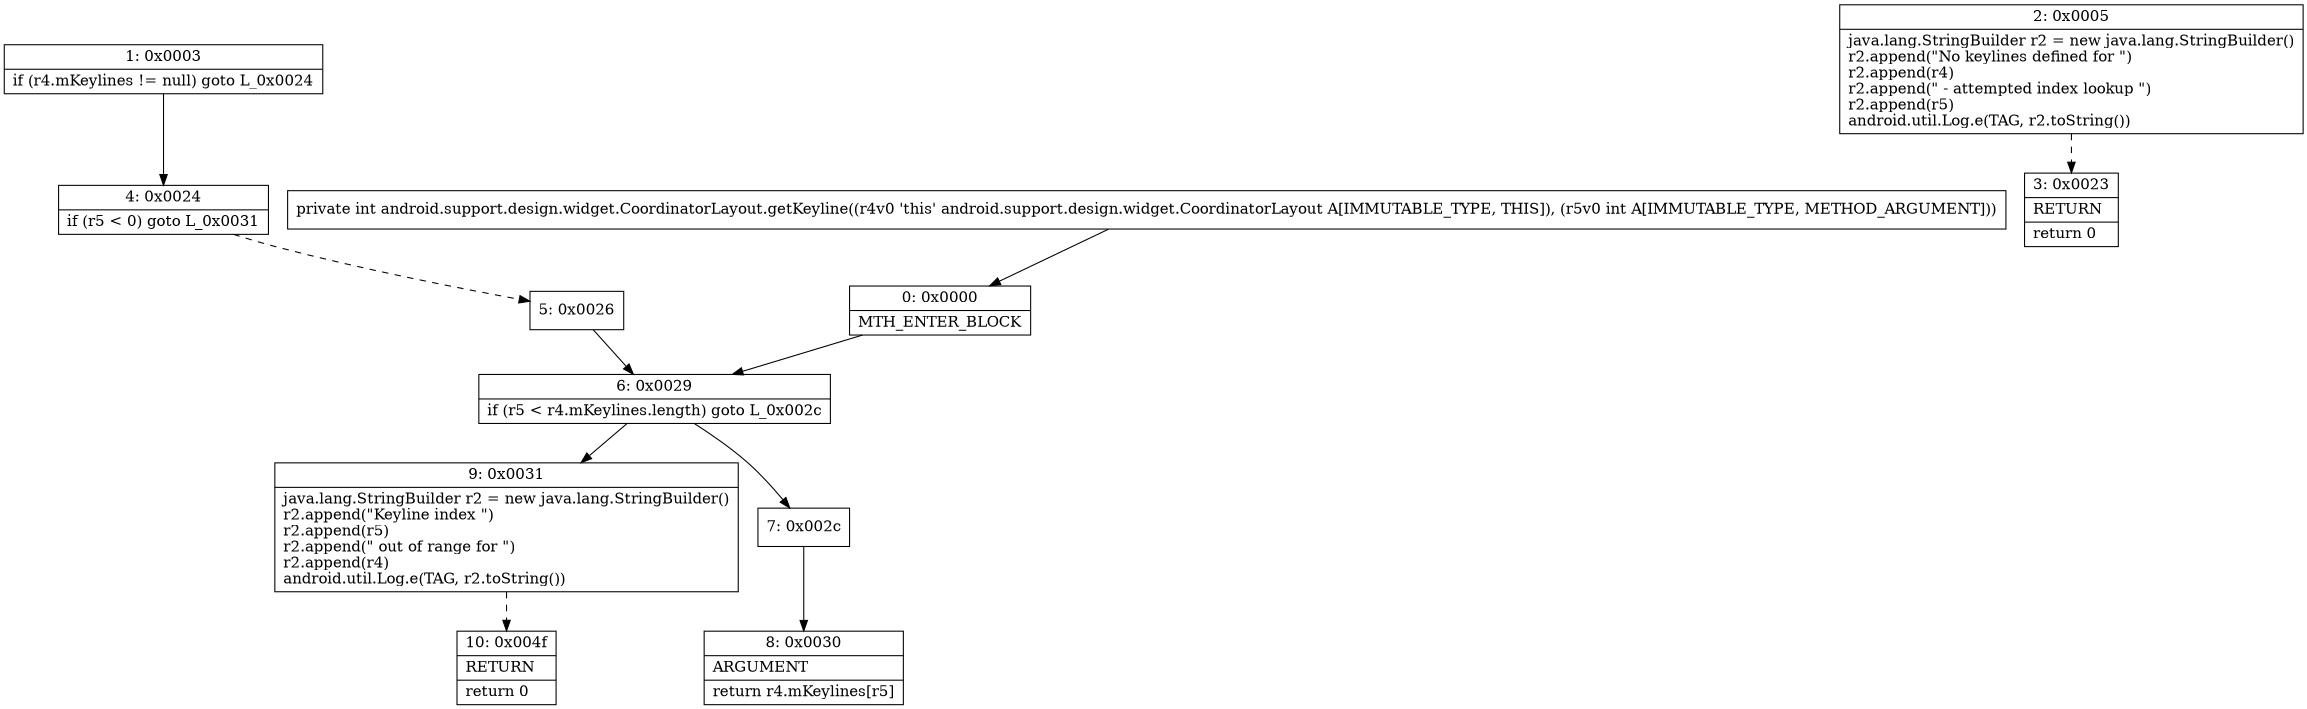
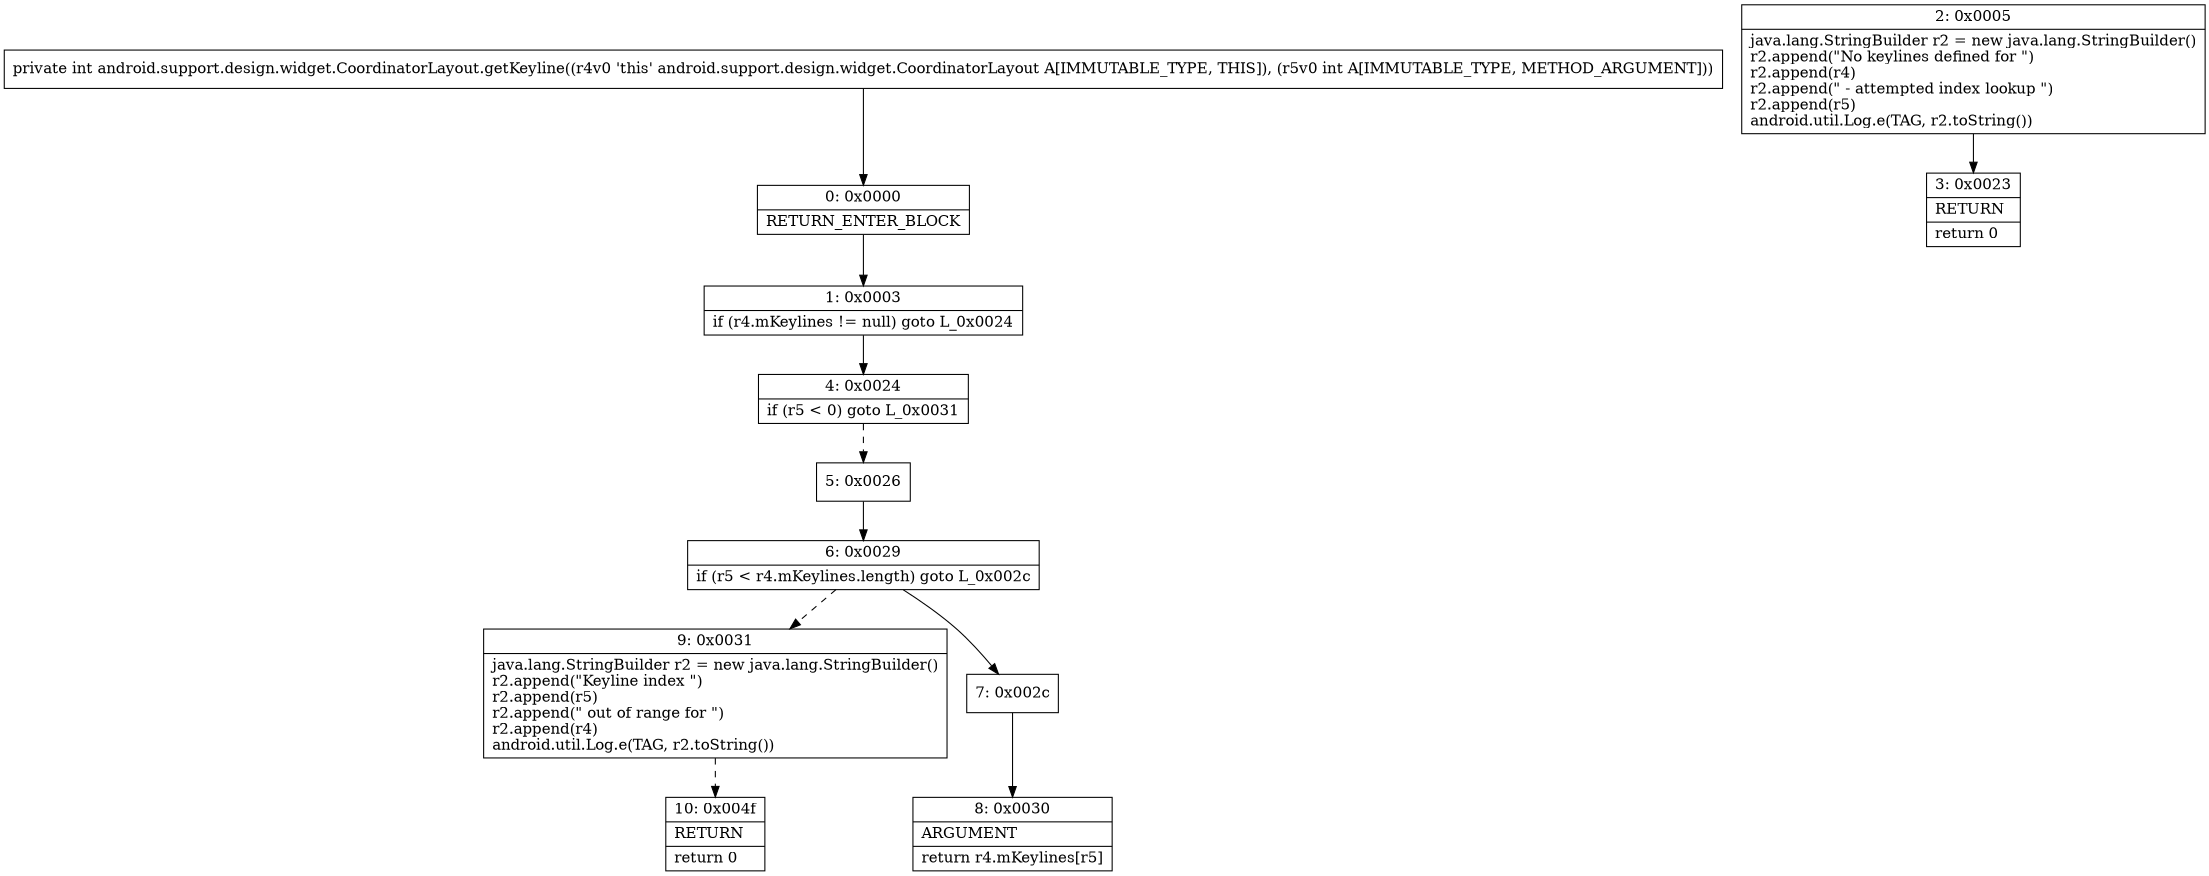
edge "2: 0x0005" -> "3: 0x0023": style dashed -> solid
node "0: 0x0000": text "MTH_ENTER_BLOCK" -> "RETURN_ENTER_BLOCK"
edge "0: 0x0000" -> "6: 0x0029": now "0: 0x0000" -> "1: 0x0003"
edge "6: 0x0029" -> "9: 0x0031": style solid -> dashed
